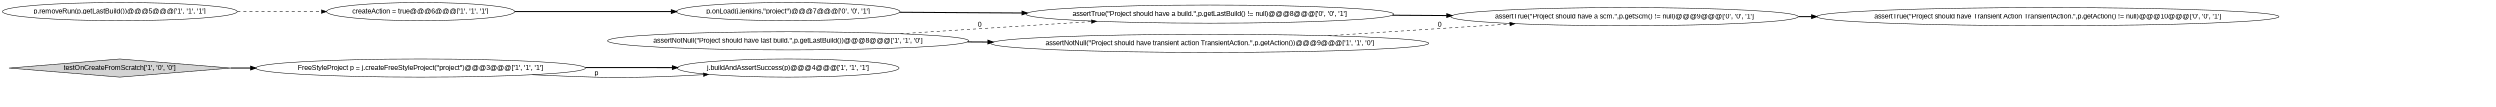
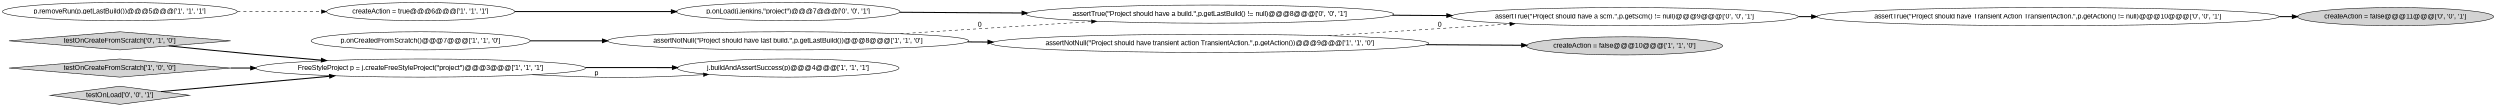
node "createAction = false@@@11@@@['0', '0', '1']": added
node "testOnCreateFromScratch['0', '1', '0']": added
node "p.onCreatedFromScratch()@@@7@@@['1', '1', '0']": added
node "createAction = false@@@10@@@['1', '1', '0']": added
node "testOnLoad['0', '0', '1']": added
